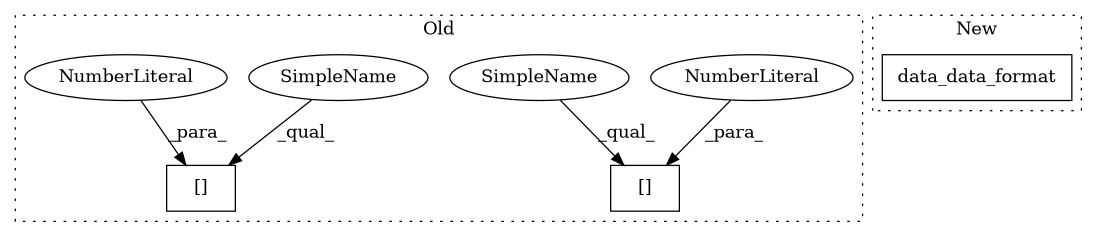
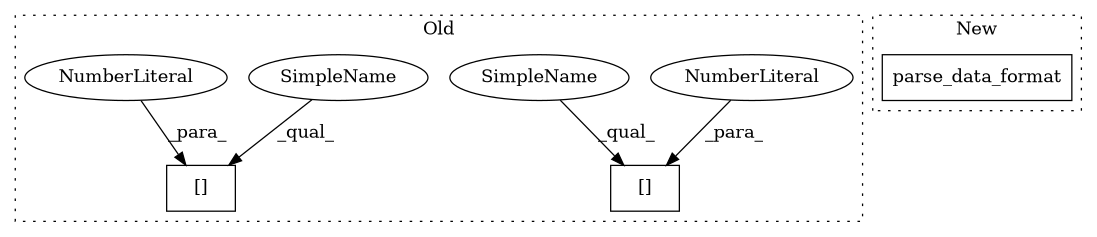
node "data_data_format": label "data_data_format" -> "parse_data_format"
